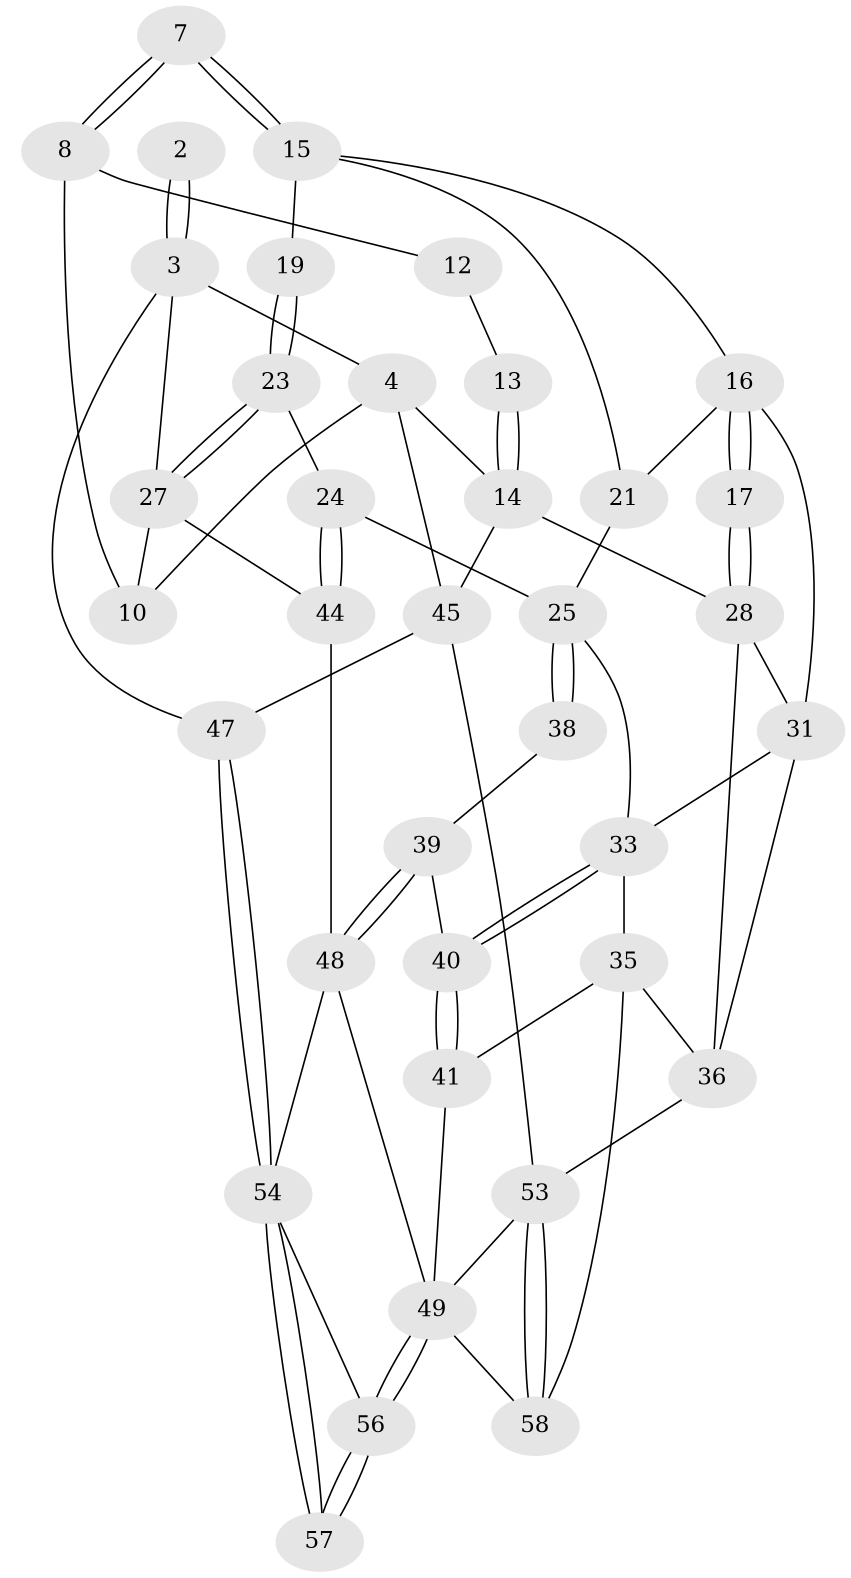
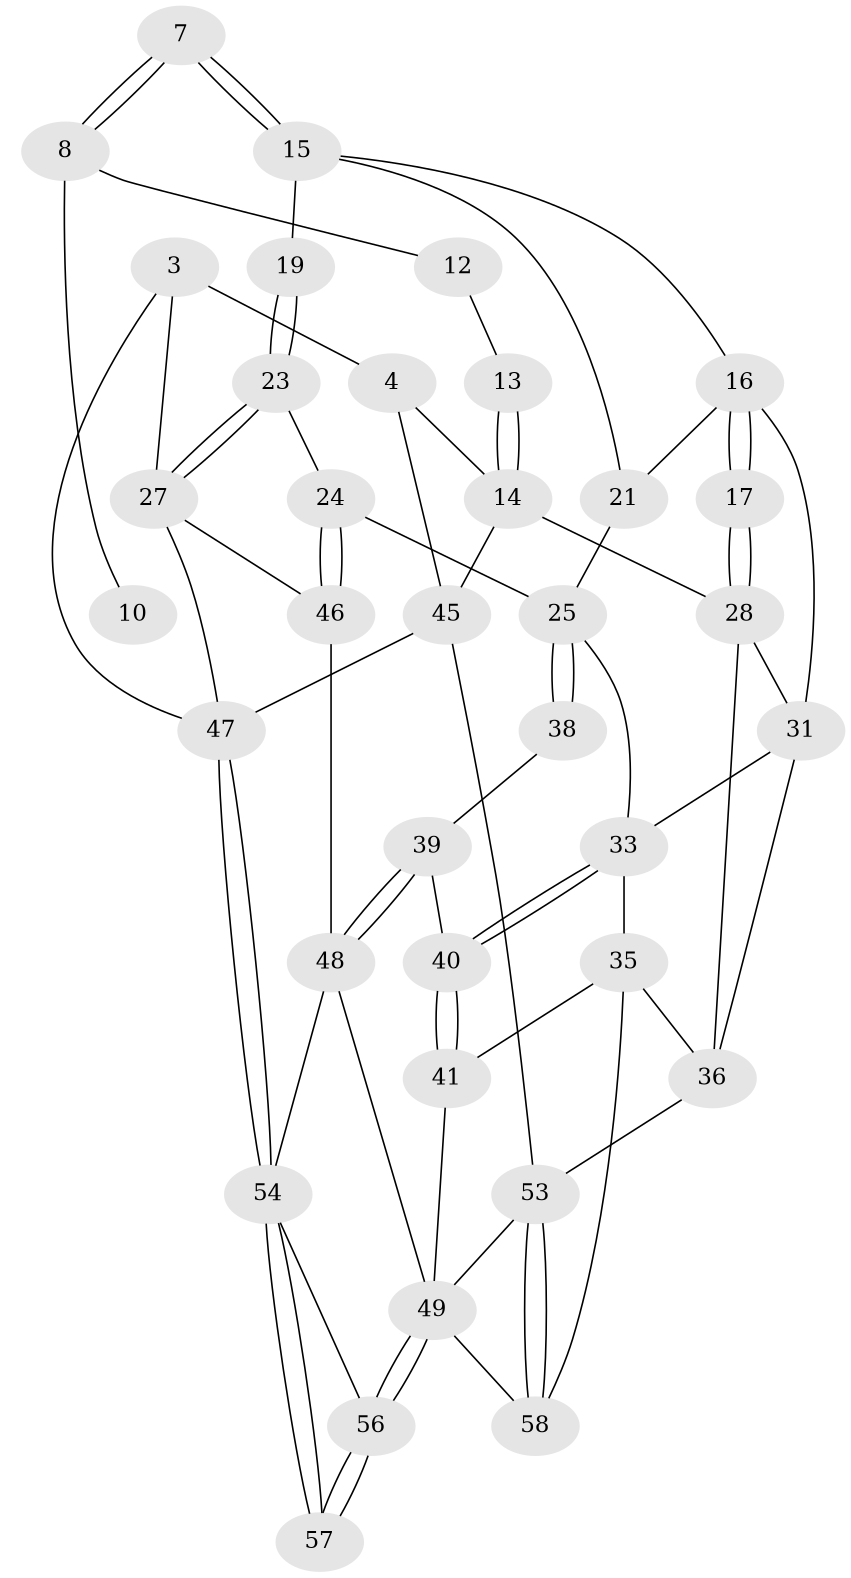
node "2": removed
edge "4" -- "10": removed
edge "27" -- "10": now "27" -- "47"
node "44": label "44" -> "46"
